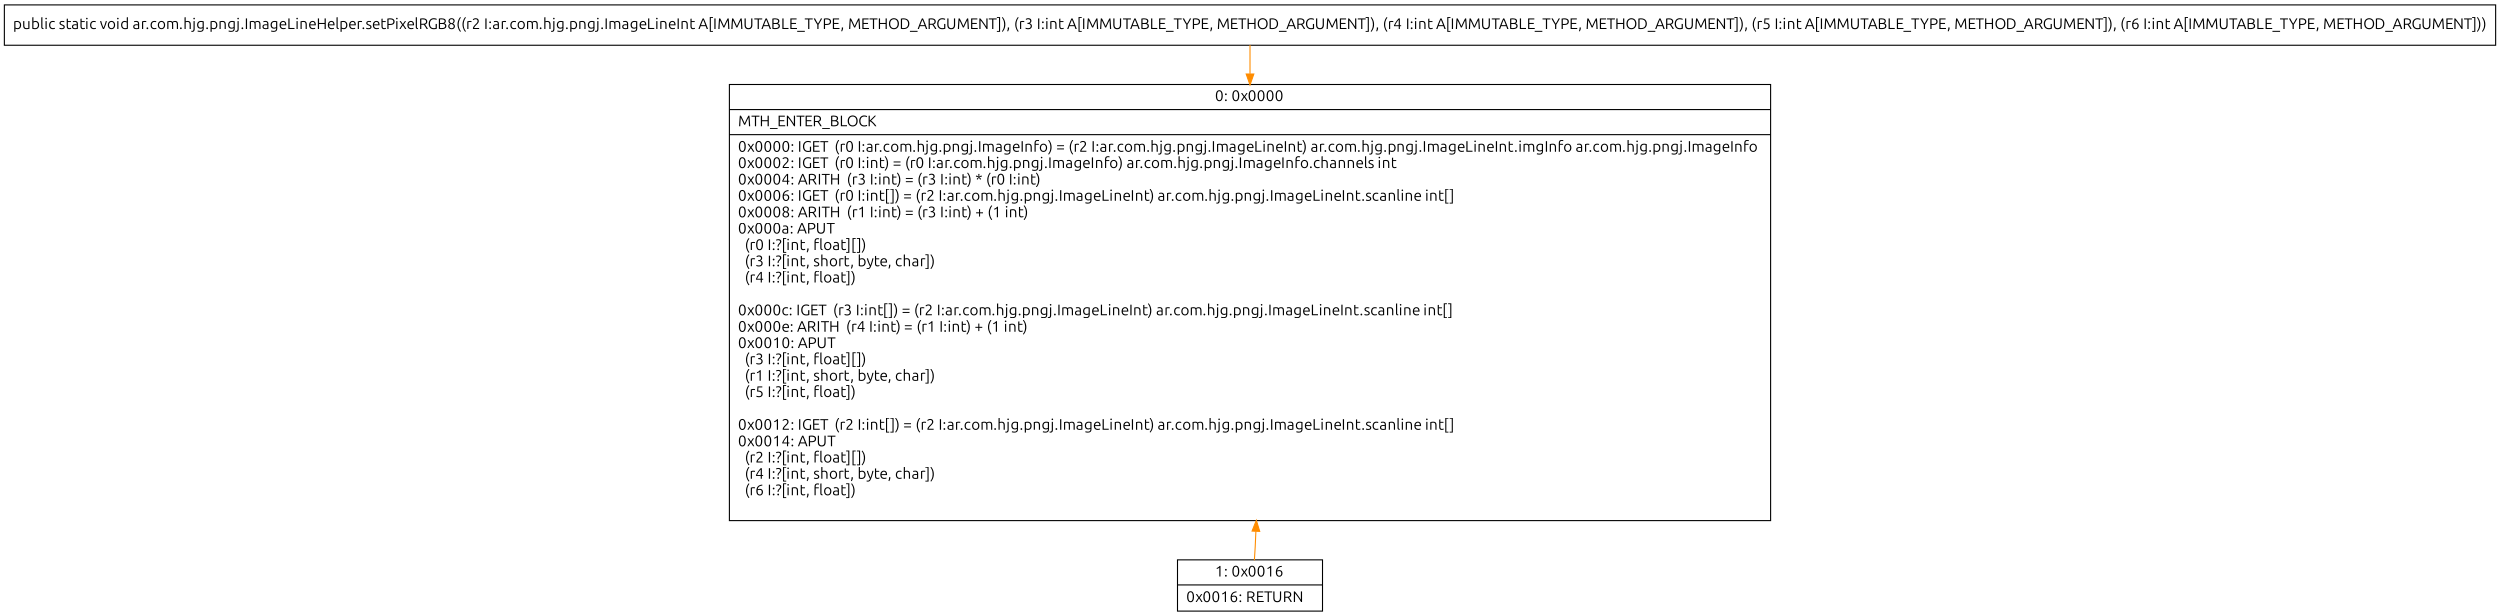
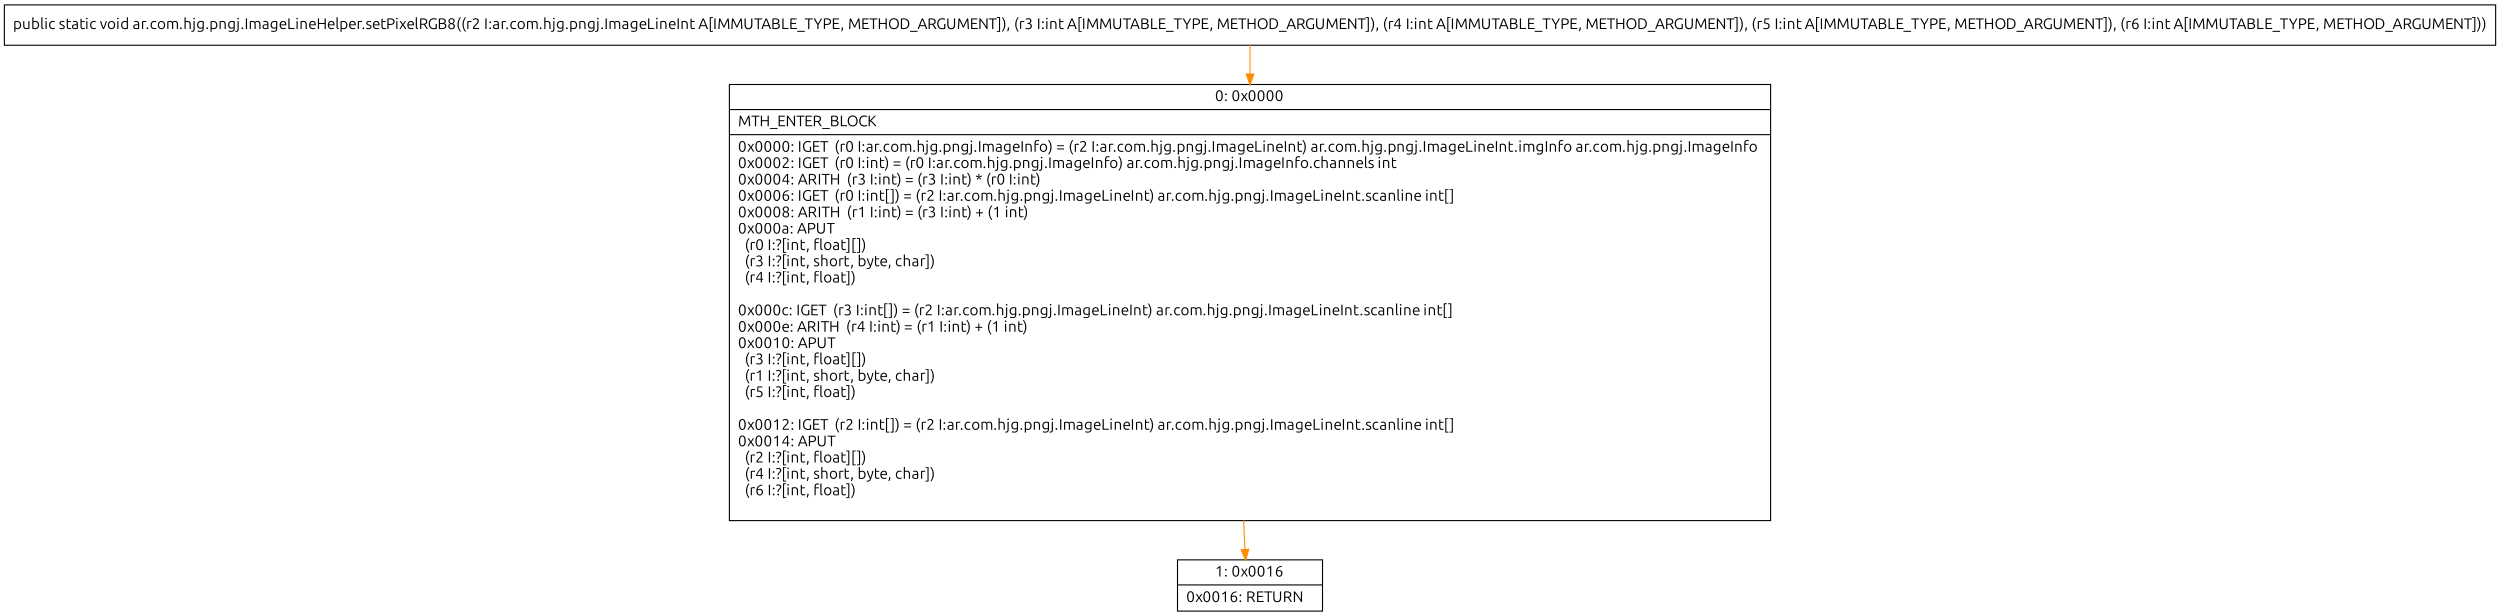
edge "1: 0x0016" -> "0: 0x0000": reversed
